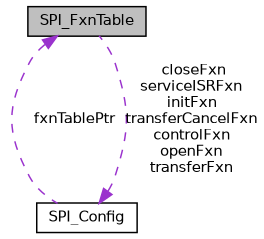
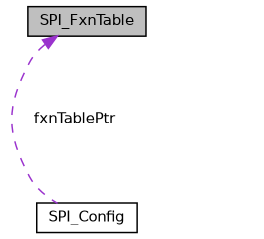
edge "SPI_FxnTable" -> "SPI_Config": removed, label "closeFxn serviceISRFxn initFxn transferCancelFxn controlFxn openFxn transferFxn"
